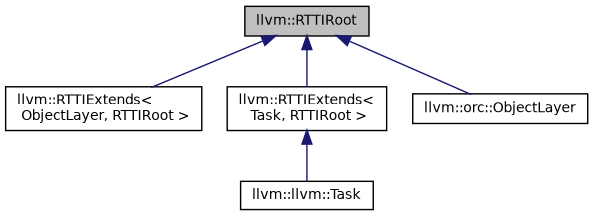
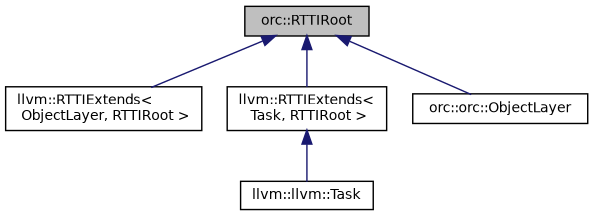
node "llvm::RTTIRoot": label "llvm::RTTIRoot" -> "orc::RTTIRoot"
node "llvm::orc::ObjectLayer": label "llvm::orc::ObjectLayer" -> "orc::orc::ObjectLayer"
